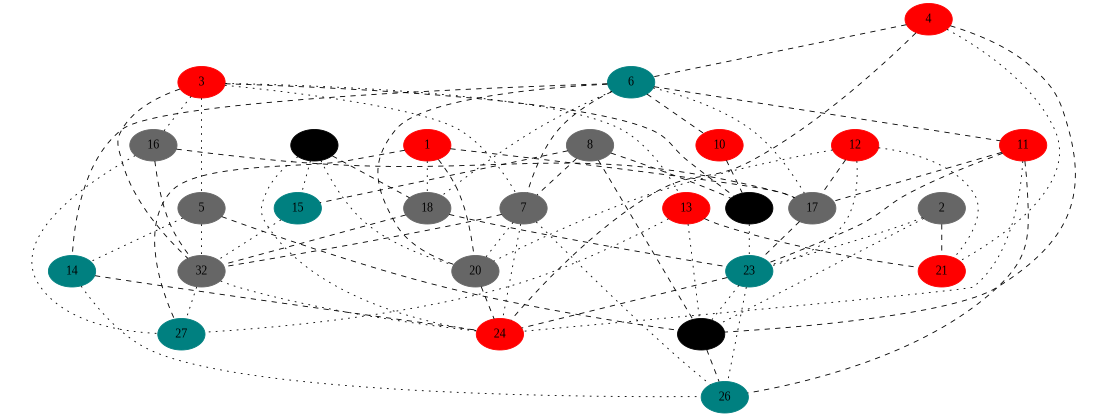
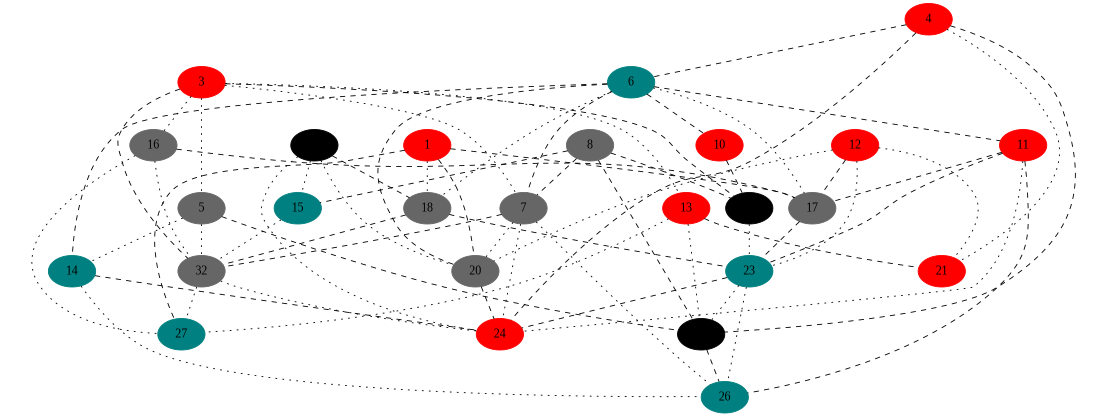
node "2": removed
edge "16" -- "32": style dashed -> dotted
